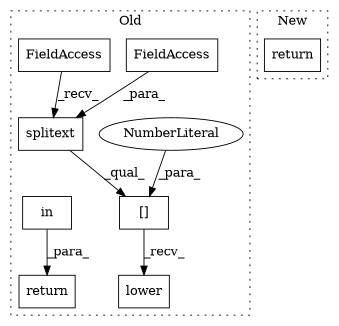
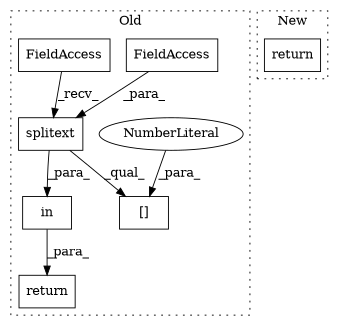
edge "splitext" -> "in": added, label "_para_"
node "lower": removed
